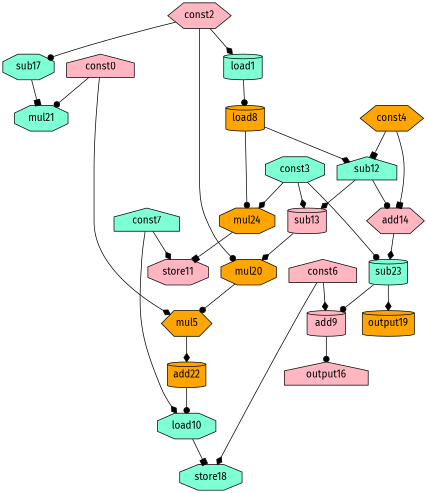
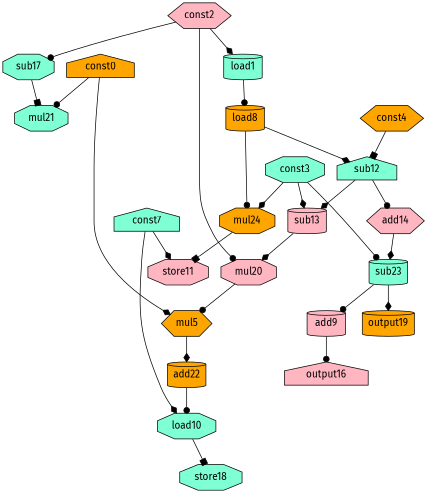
node "const0": fillcolor lightpink -> orange
edge "const4" -> "add14": removed
node "mul20": fillcolor orange -> lightpink
node "const6": removed
